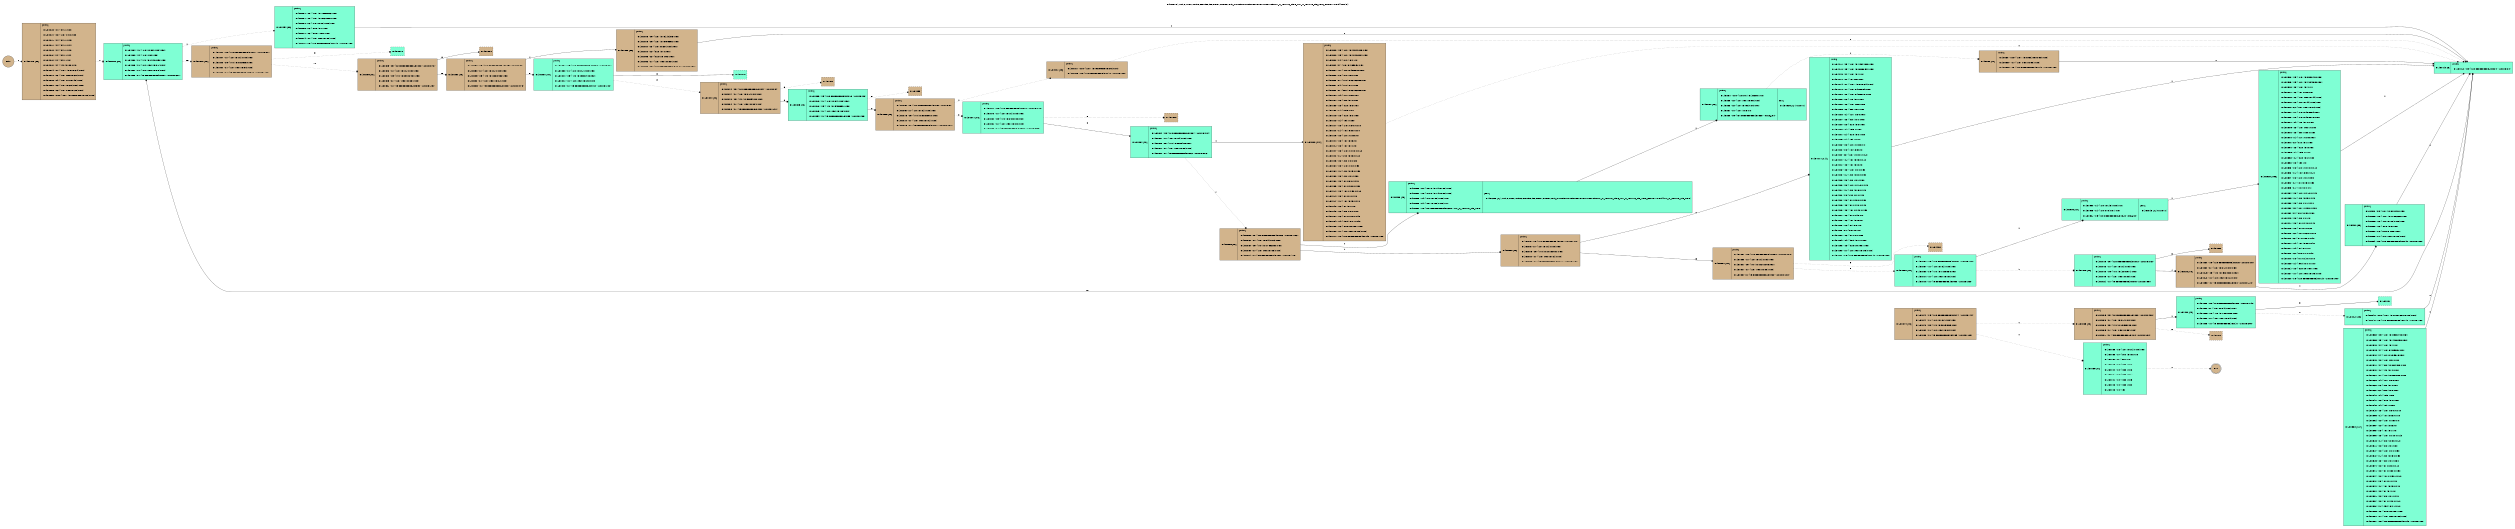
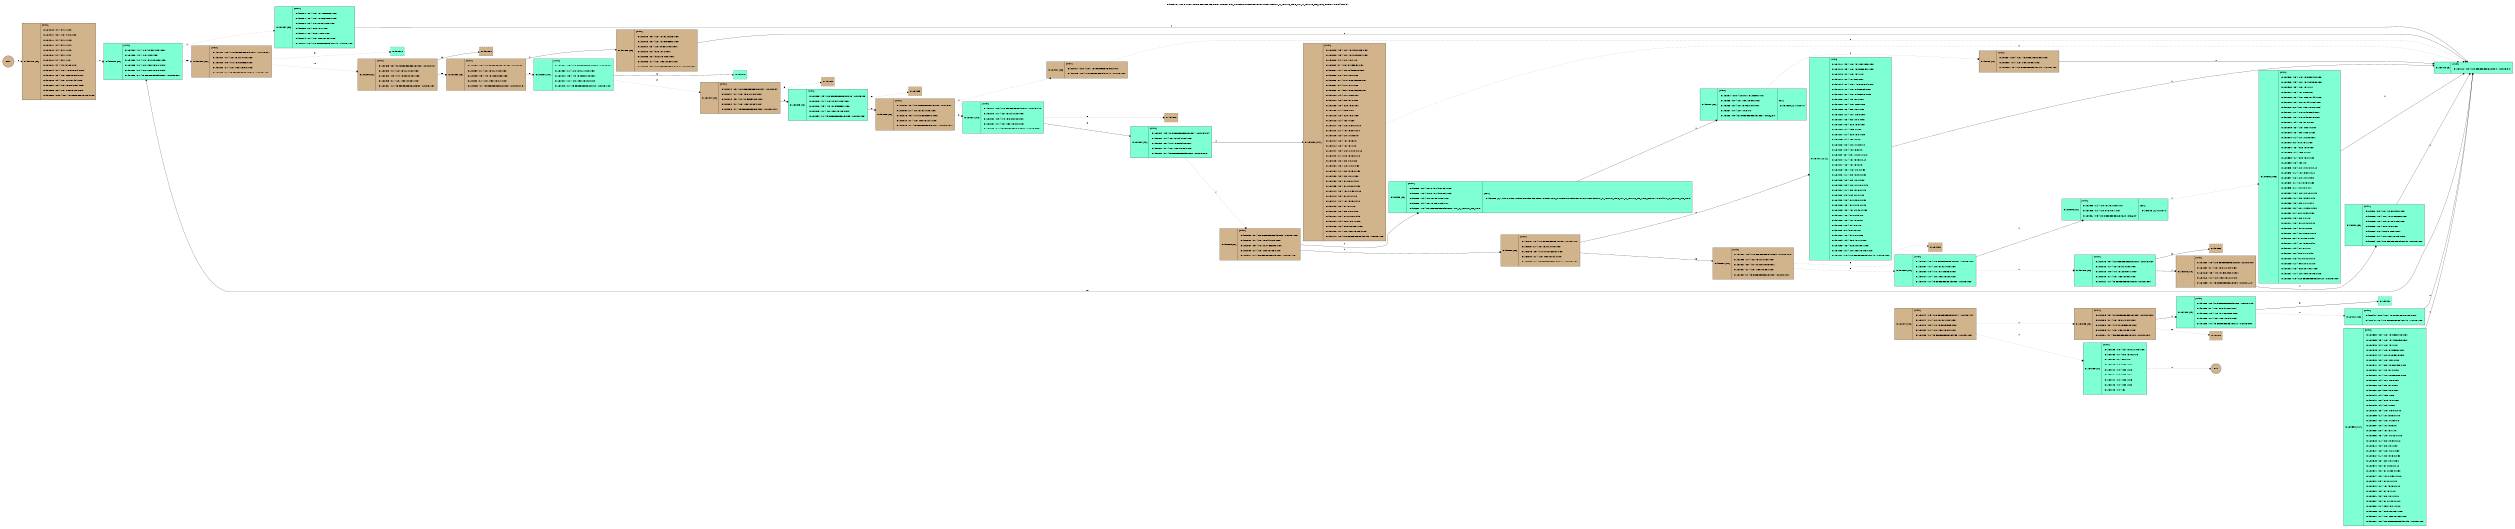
edge "0x401e9c [13]" -> "0x401ea9 [153]": style solid -> dotted
